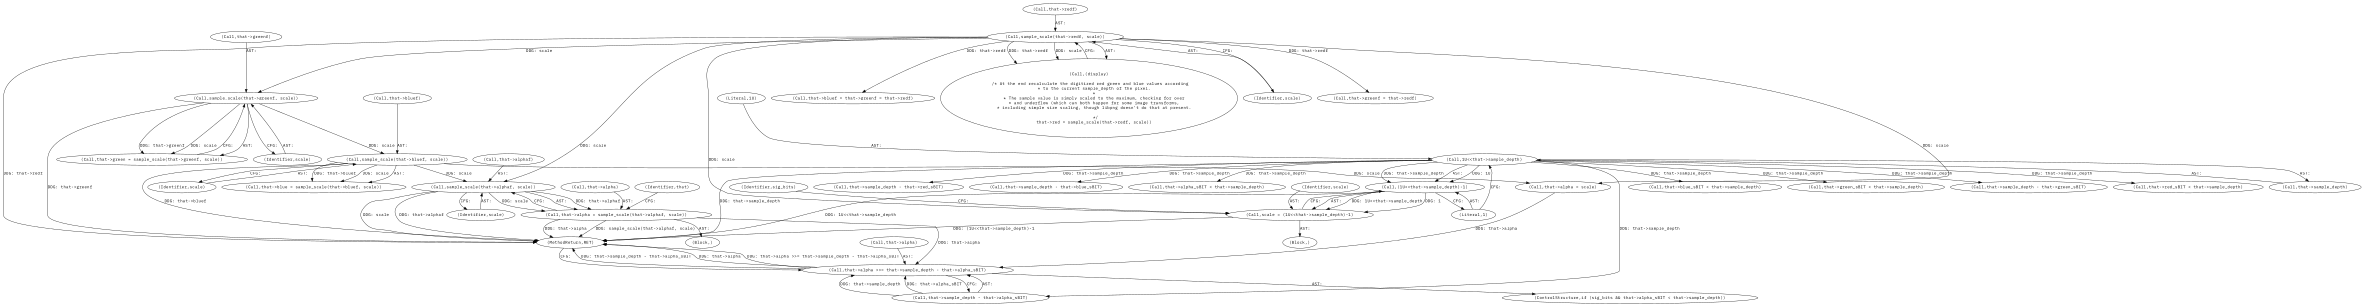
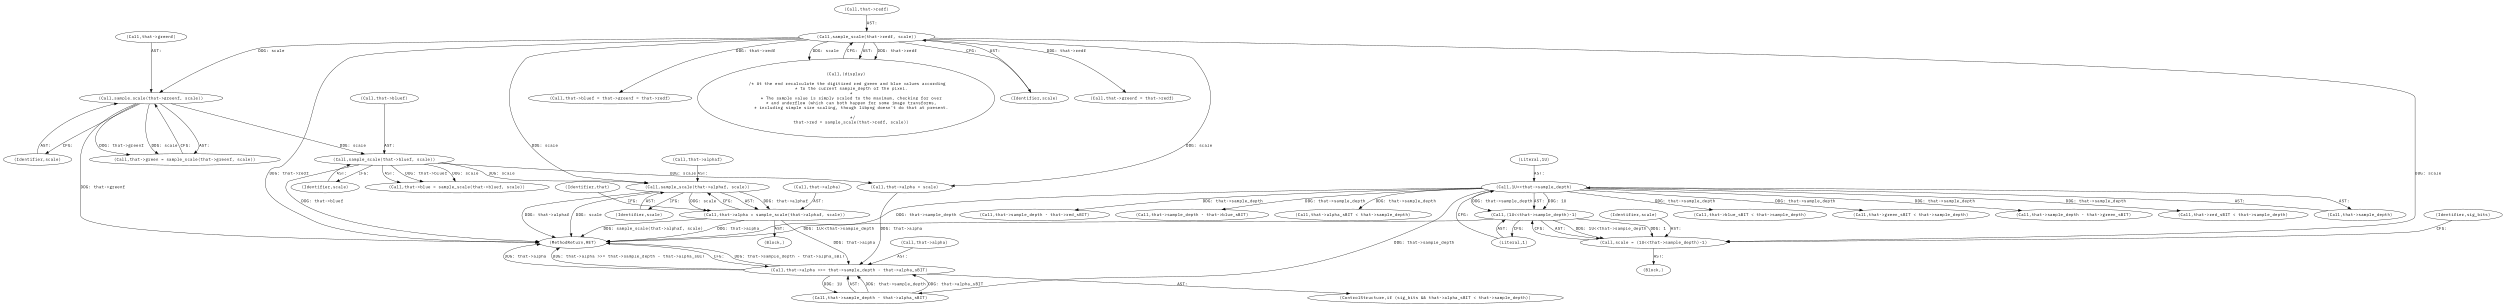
edge "(Call,scale = (1U<<that->sample_depth)-1)" -> "(MethodReturn,RET)": removed, label "DDG: (1U<<that->sample_depth)-1"
edge "(Call,that->alpha >>= that->sample_depth - that->alpha_sBIT)" -> "(Call,that->sample_depth - that->alpha_sBIT)": label "CFG: " -> "DDG: 1U"
